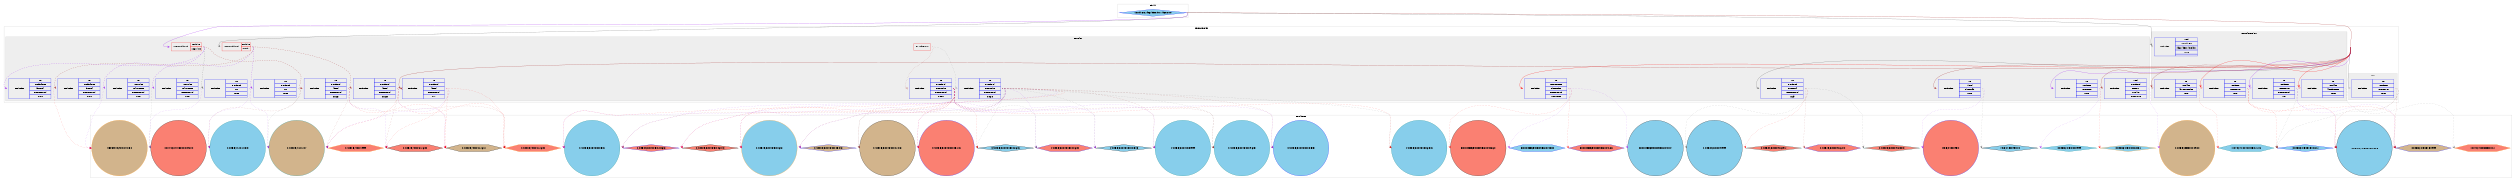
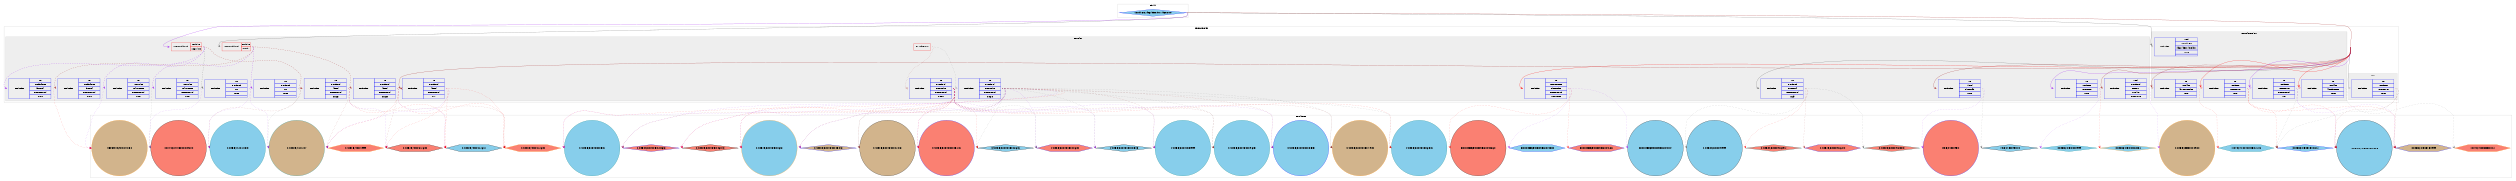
node "sys-devel/libtool-2.4.6-r4": fillcolor tan -> skyblue
node "sys-devel/automake-1.7.9-r3": added
